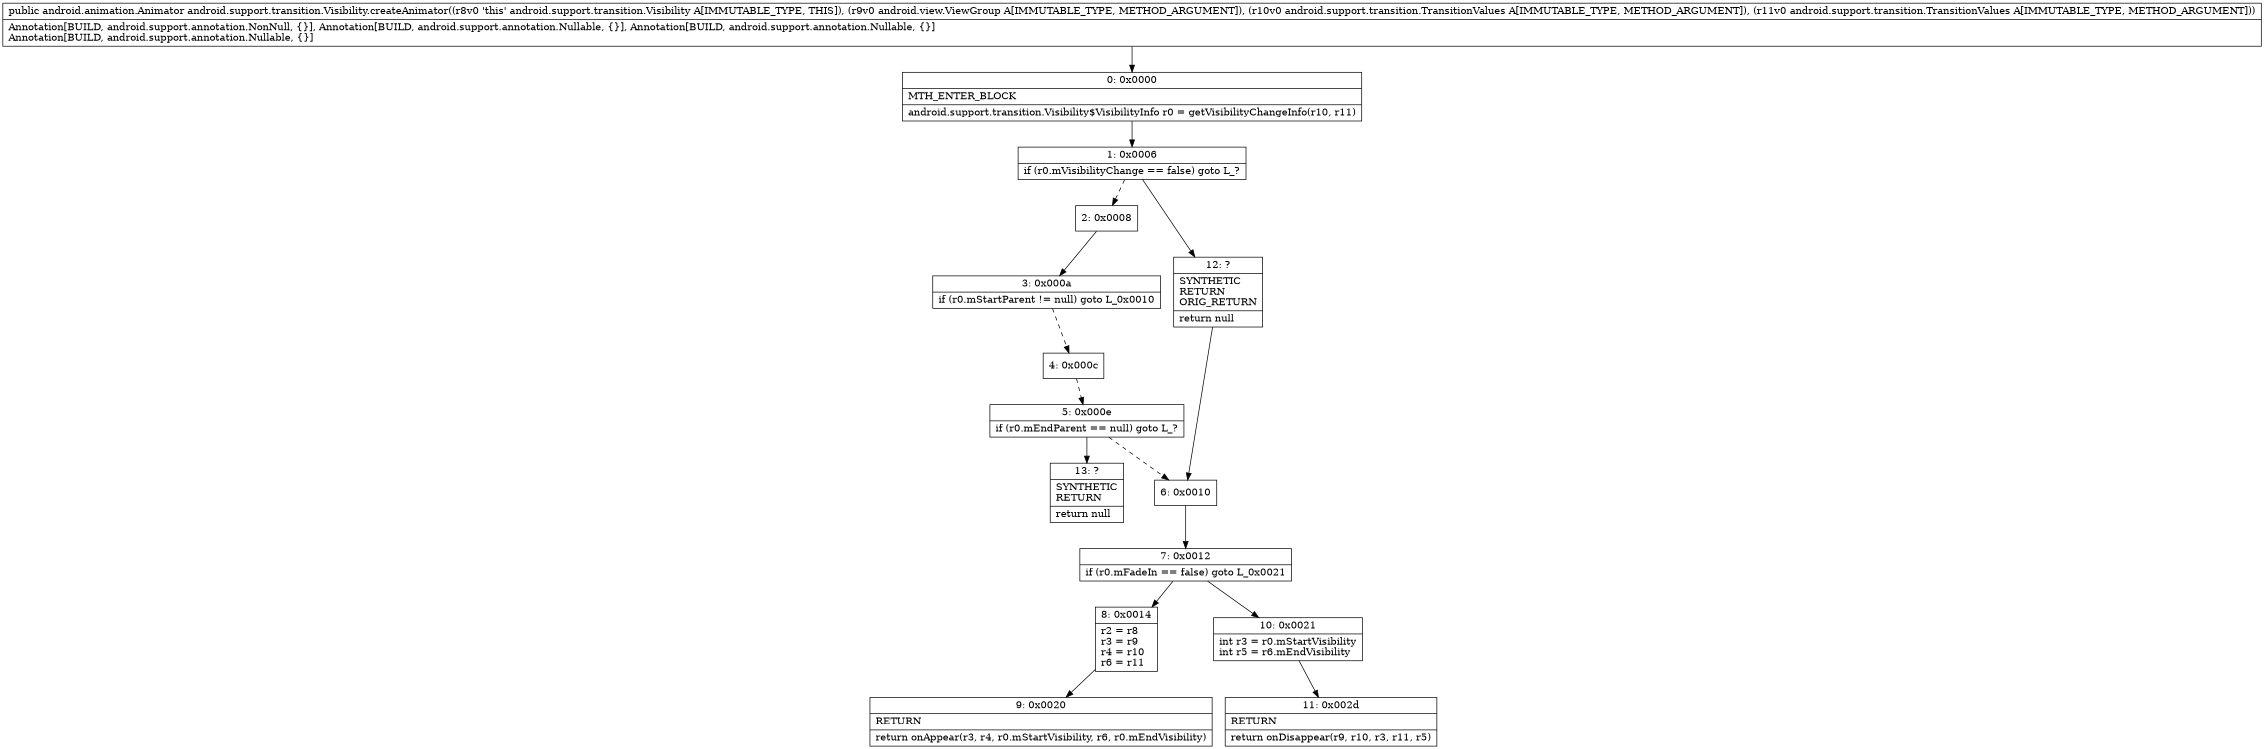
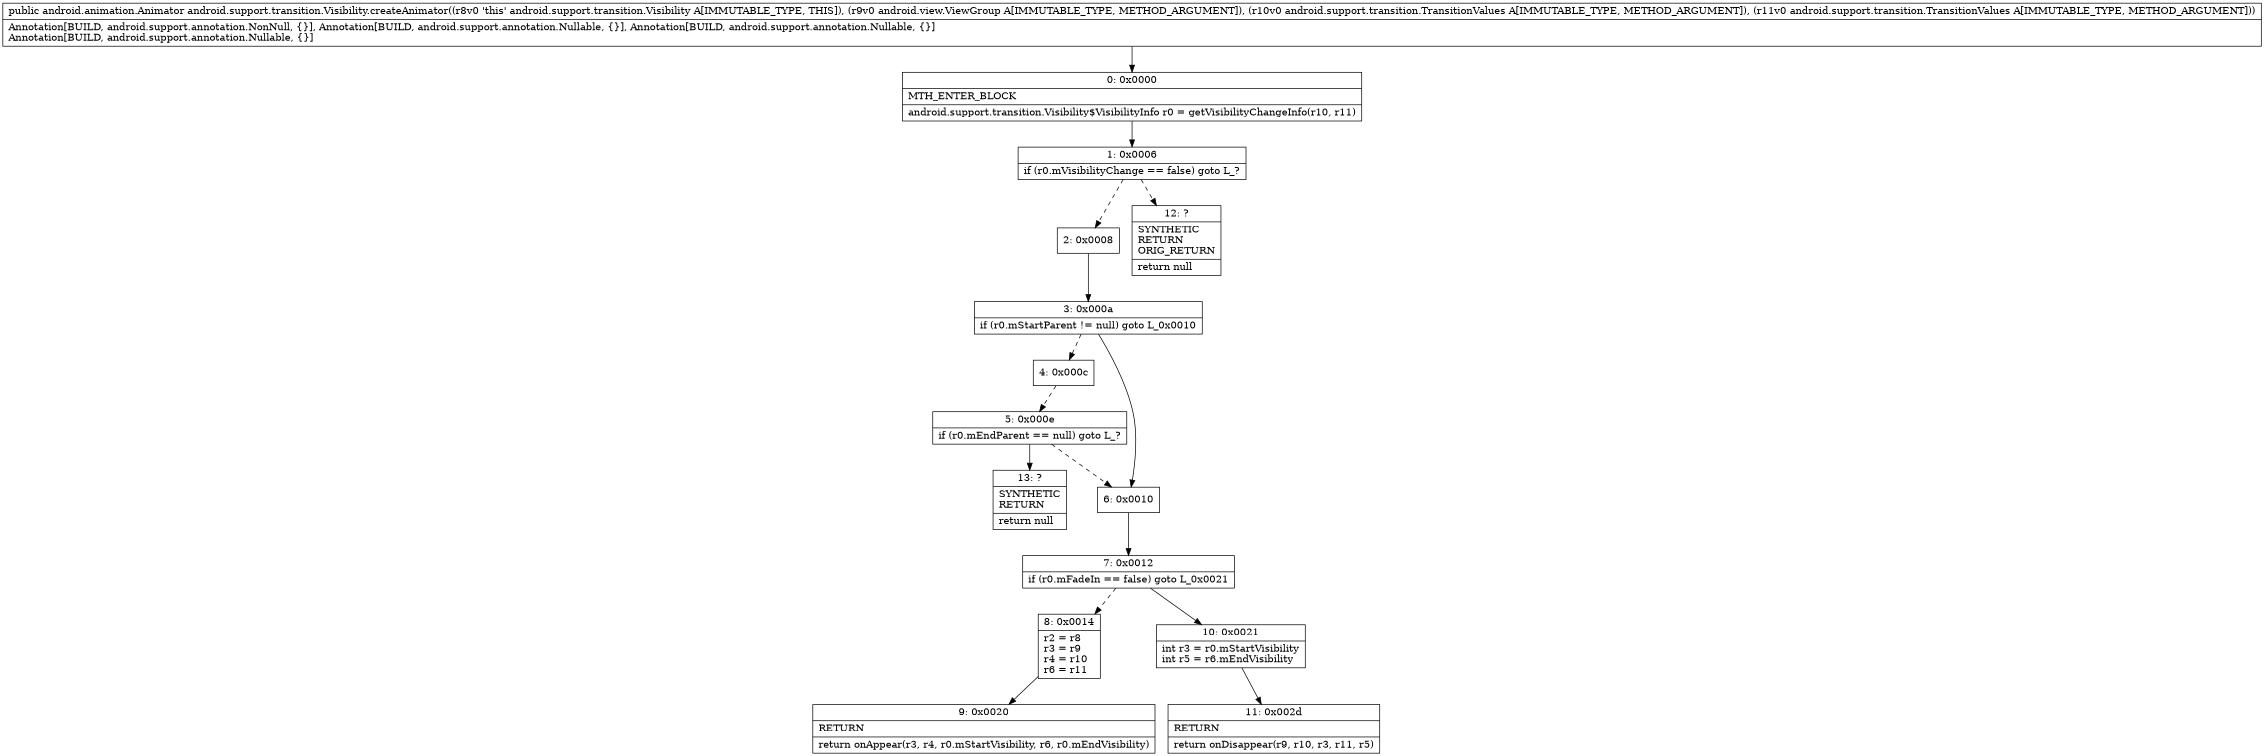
edge "1: 0x0006" -> "12: ?": style solid -> dashed
edge "12: ?" -> "6: 0x0010": now "3: 0x000a" -> "6: 0x0010"
edge "7: 0x0012" -> "8: 0x0014": style solid -> dashed
